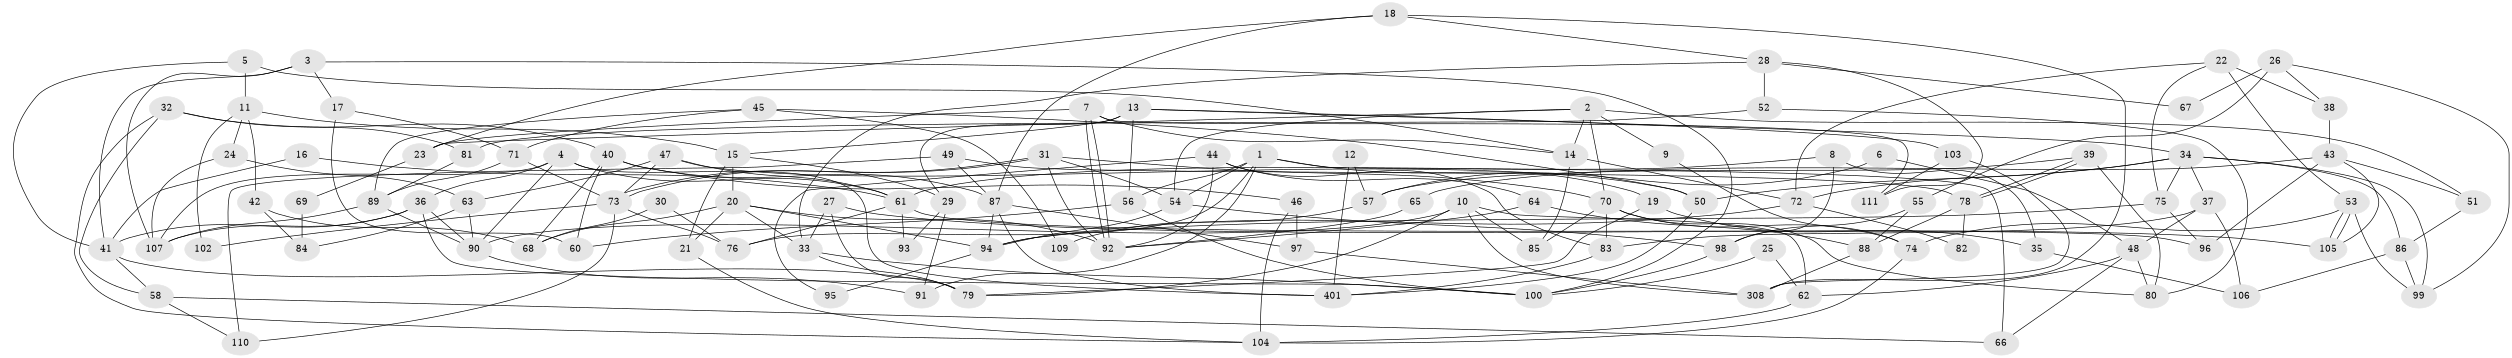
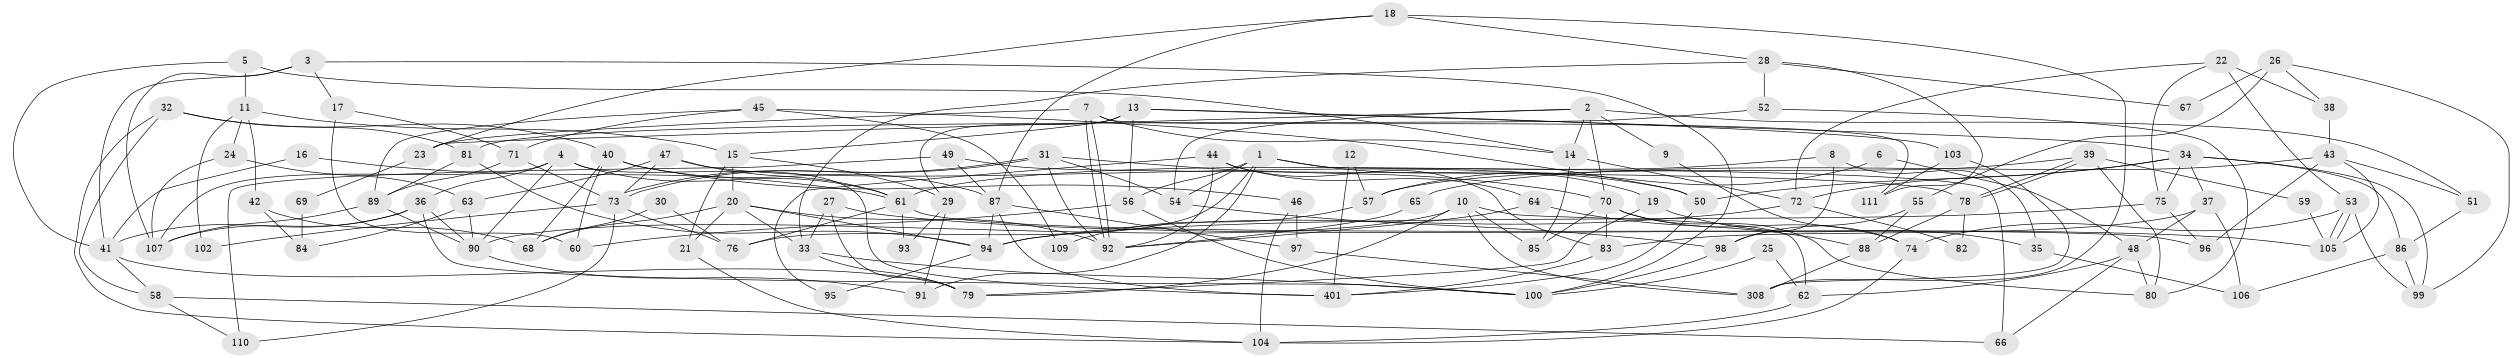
node "59": added
edge "54" -- "94": now "81" -- "94"
